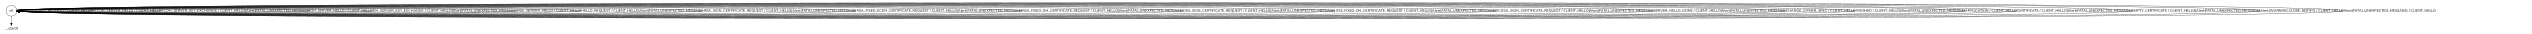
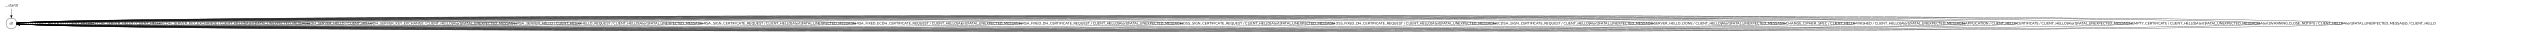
edge "s0" -> "__start0": reversed
